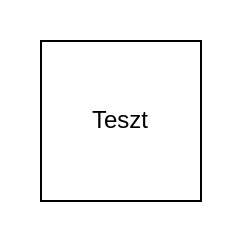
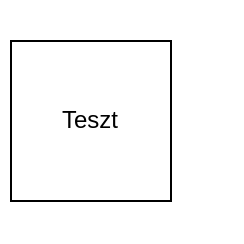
node "Teszt": moved (121, 121) -> (91, 121)
